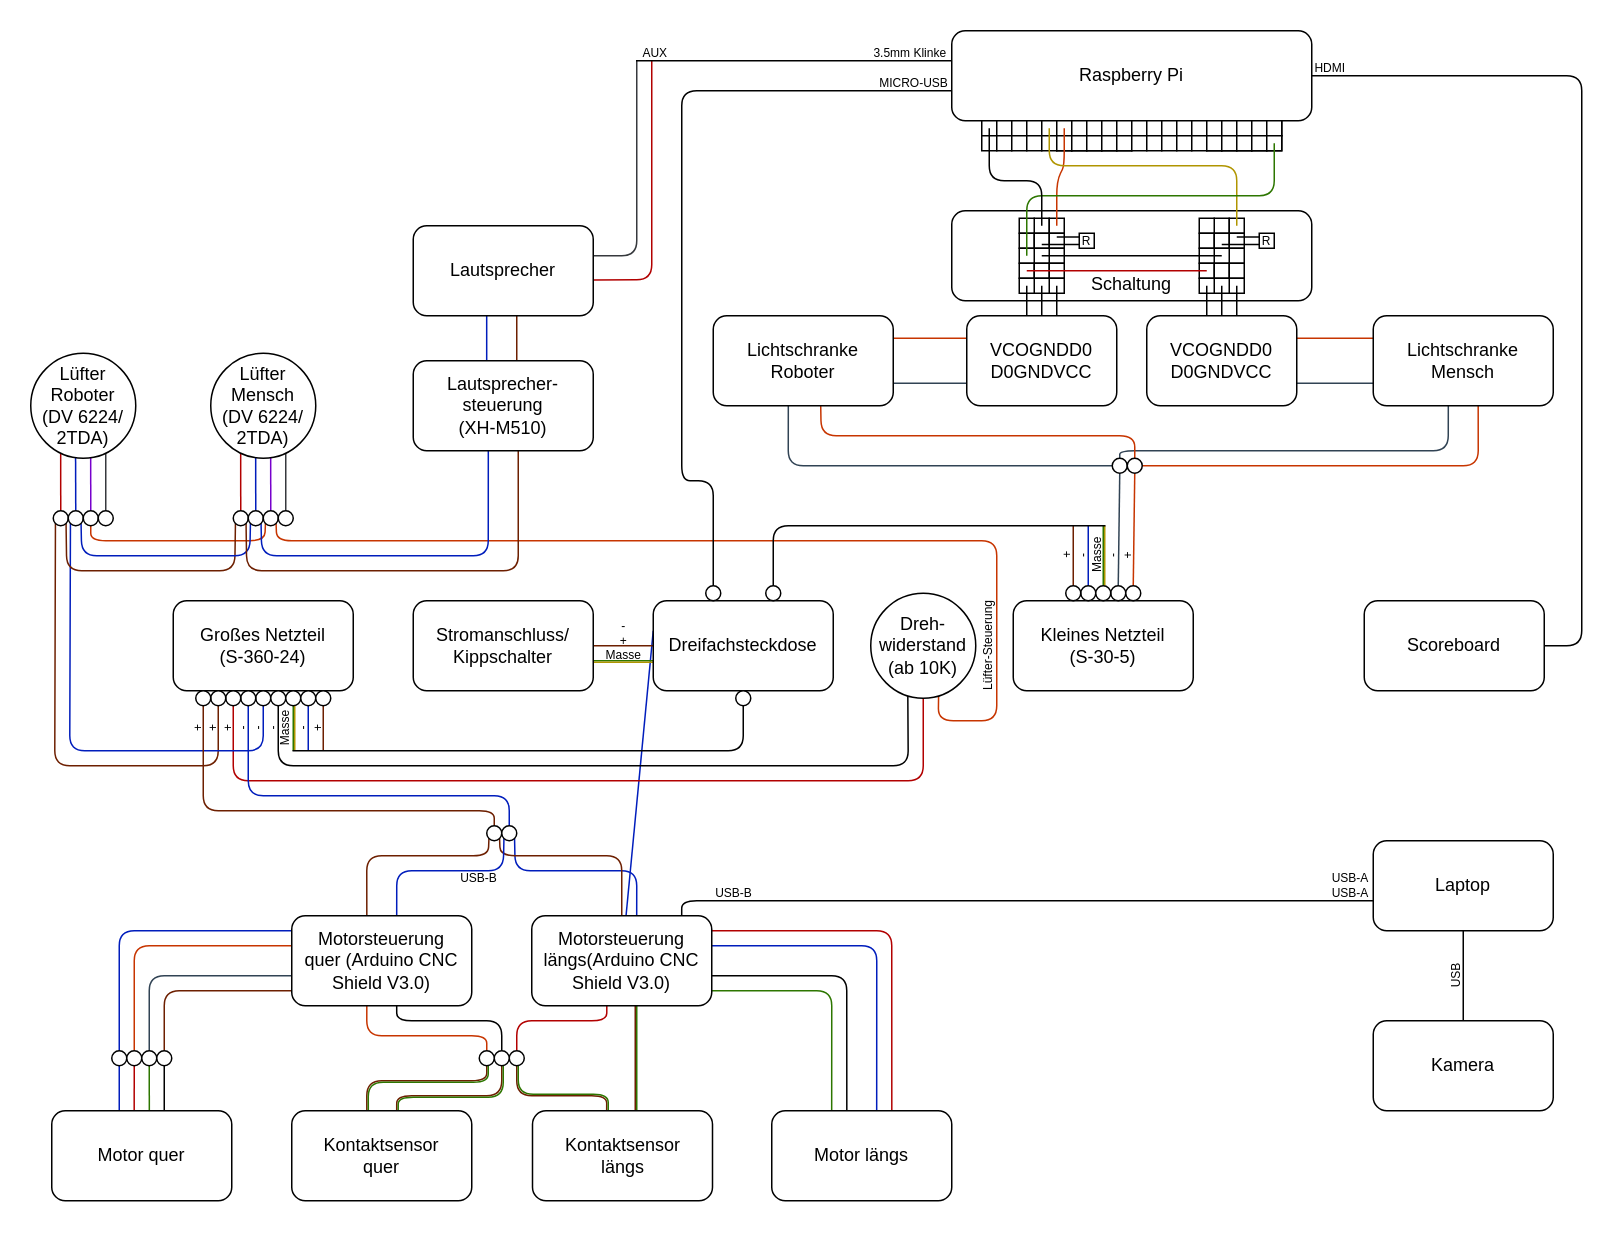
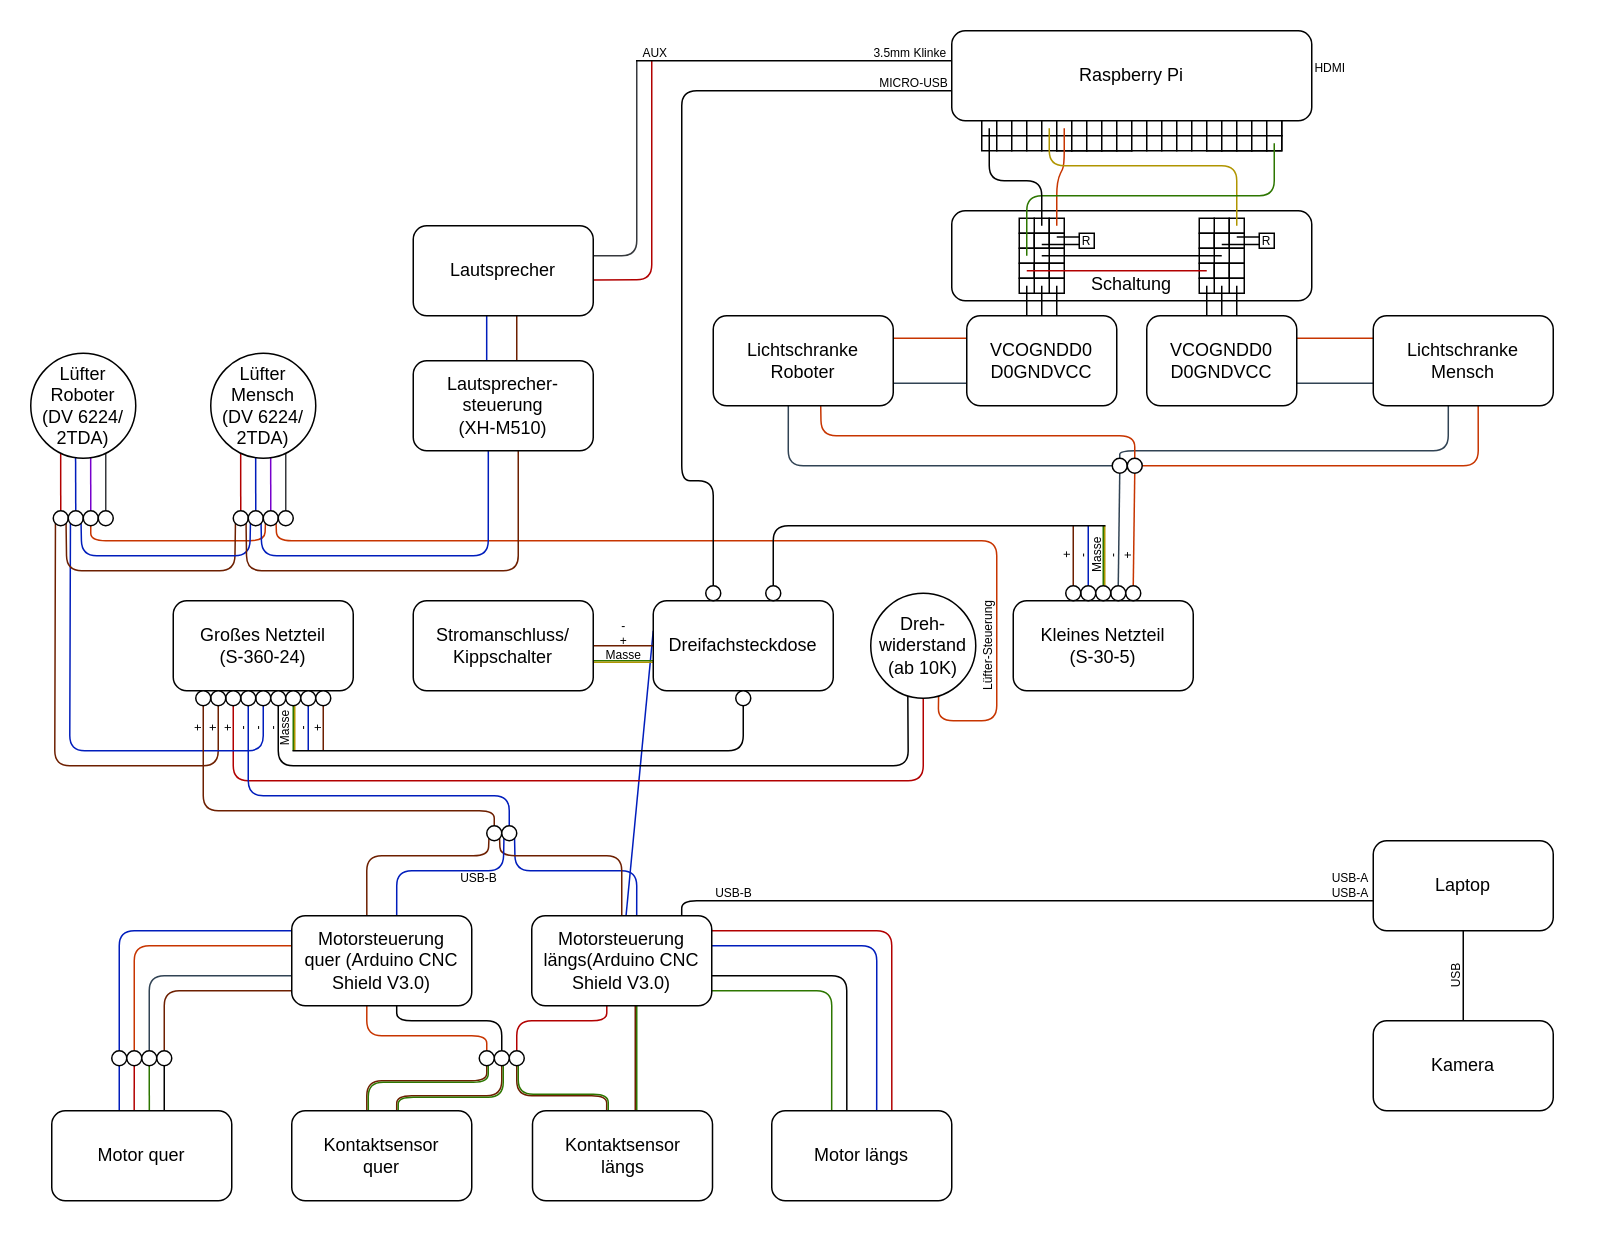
edge "Raspberry Pi" -- "Scoreboard": removed
node "Scoreboard": removed
